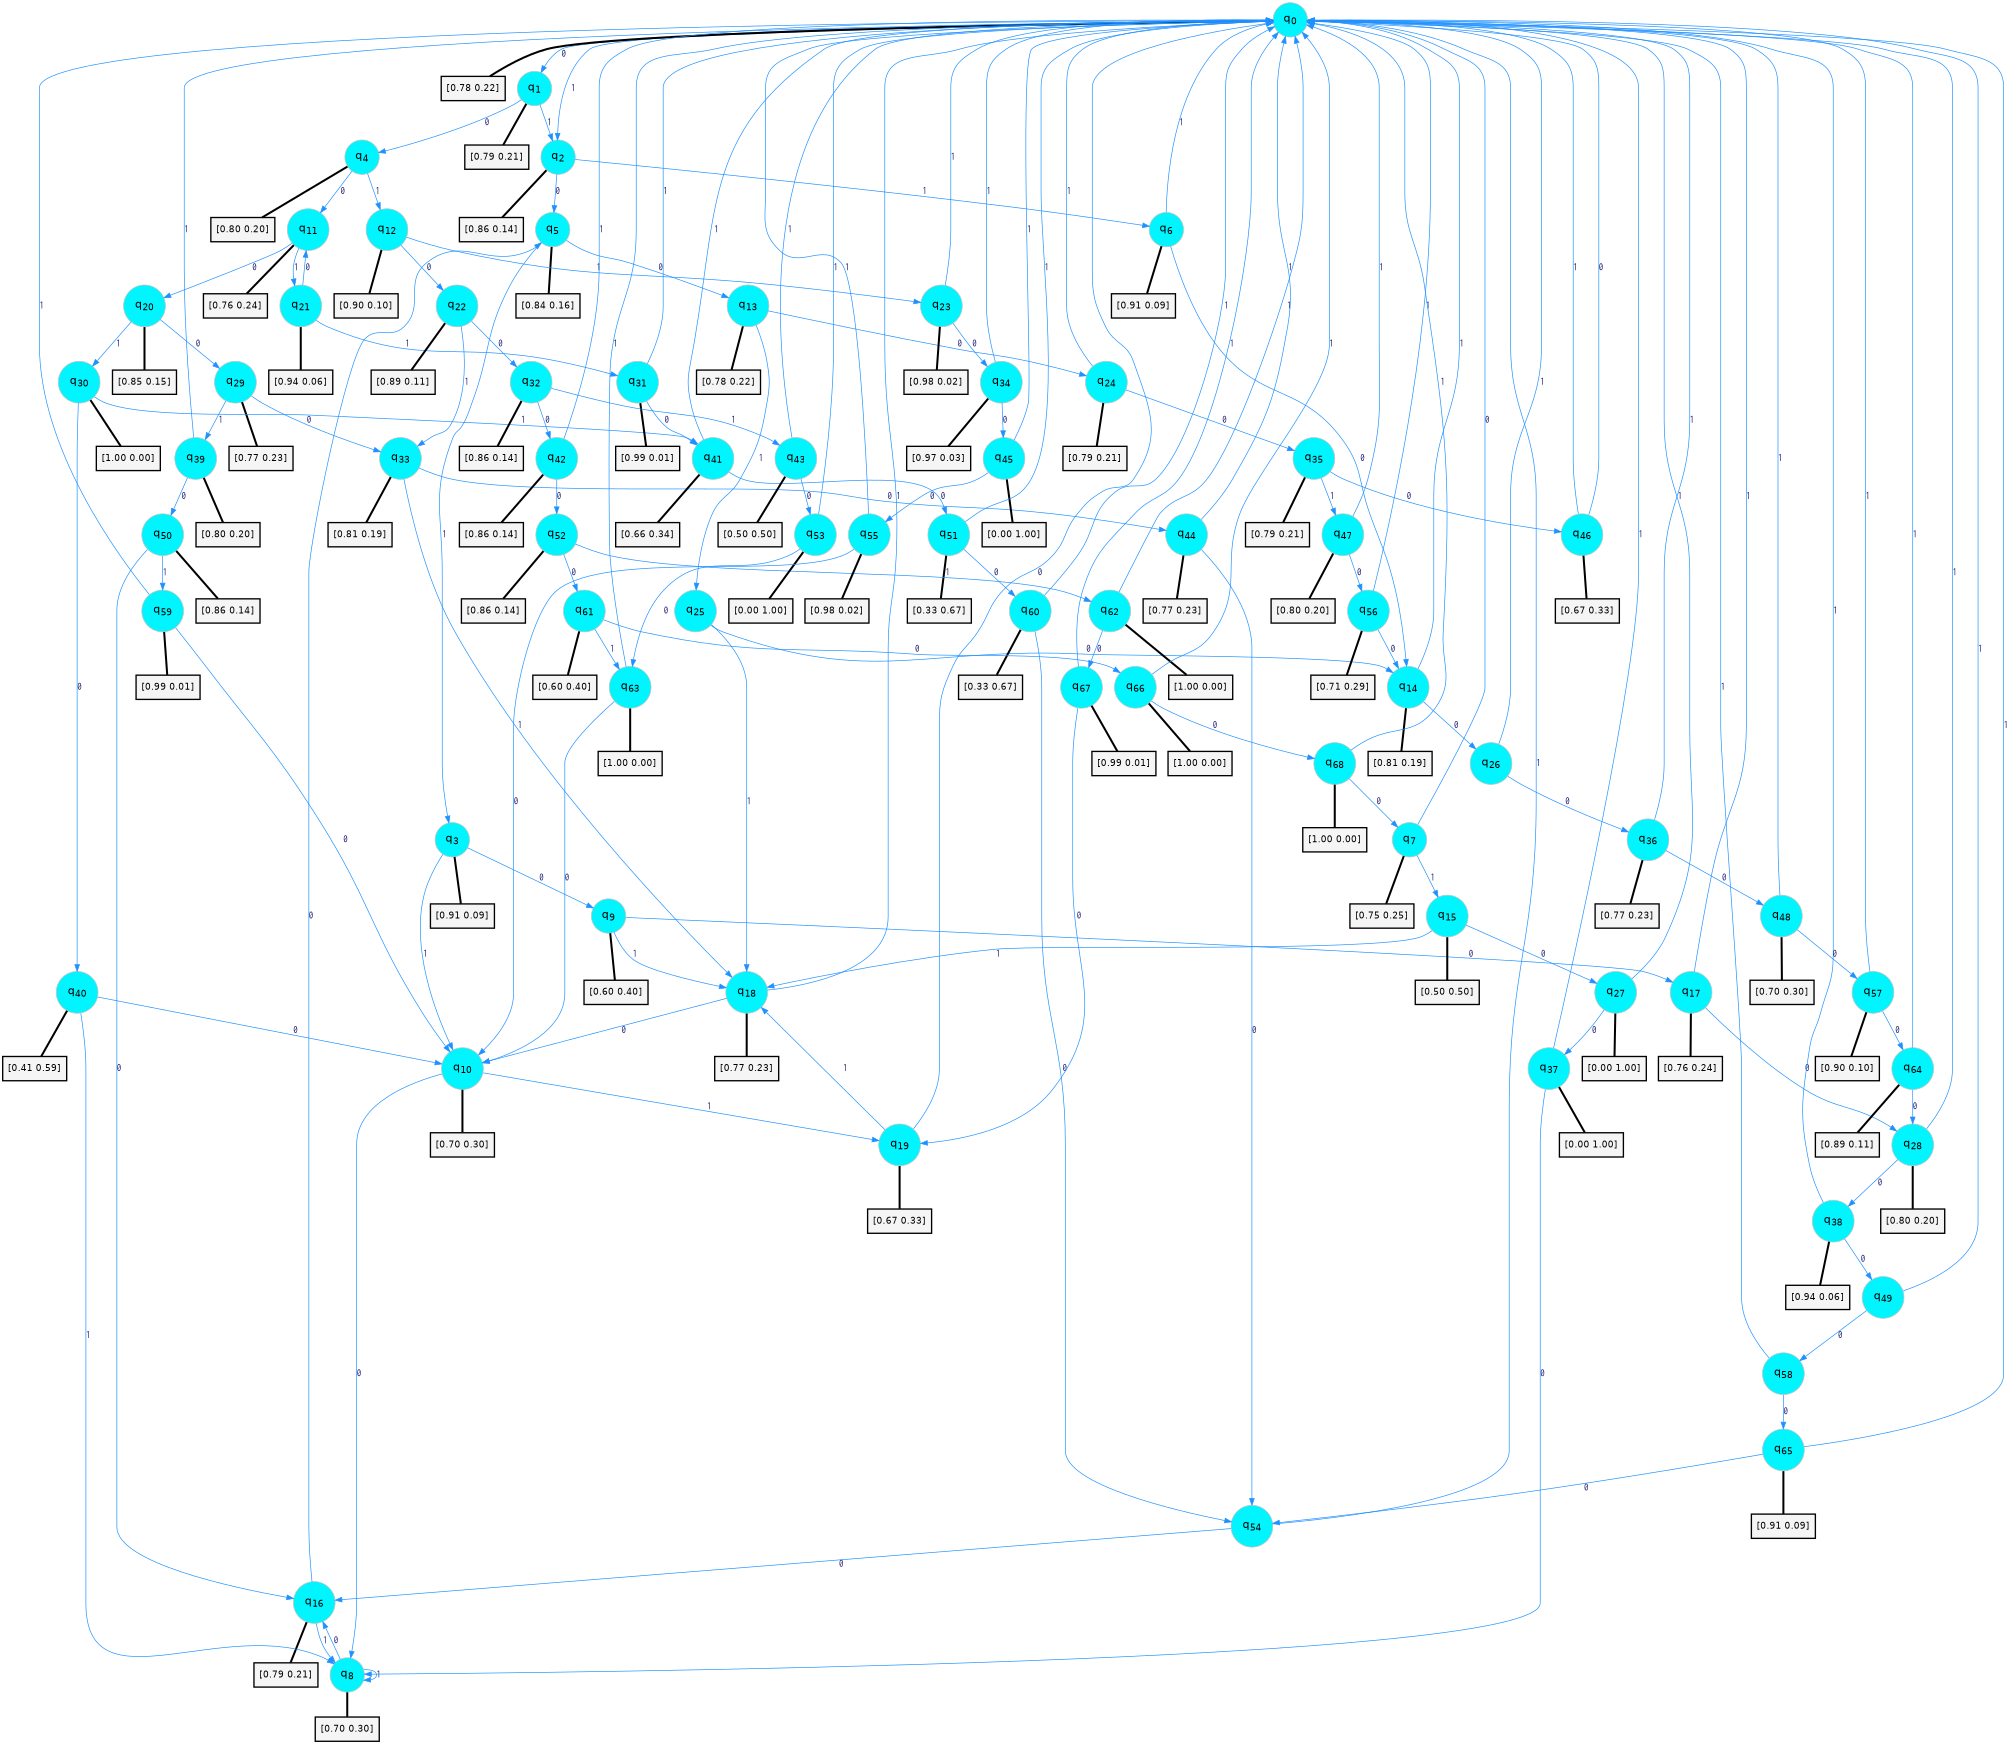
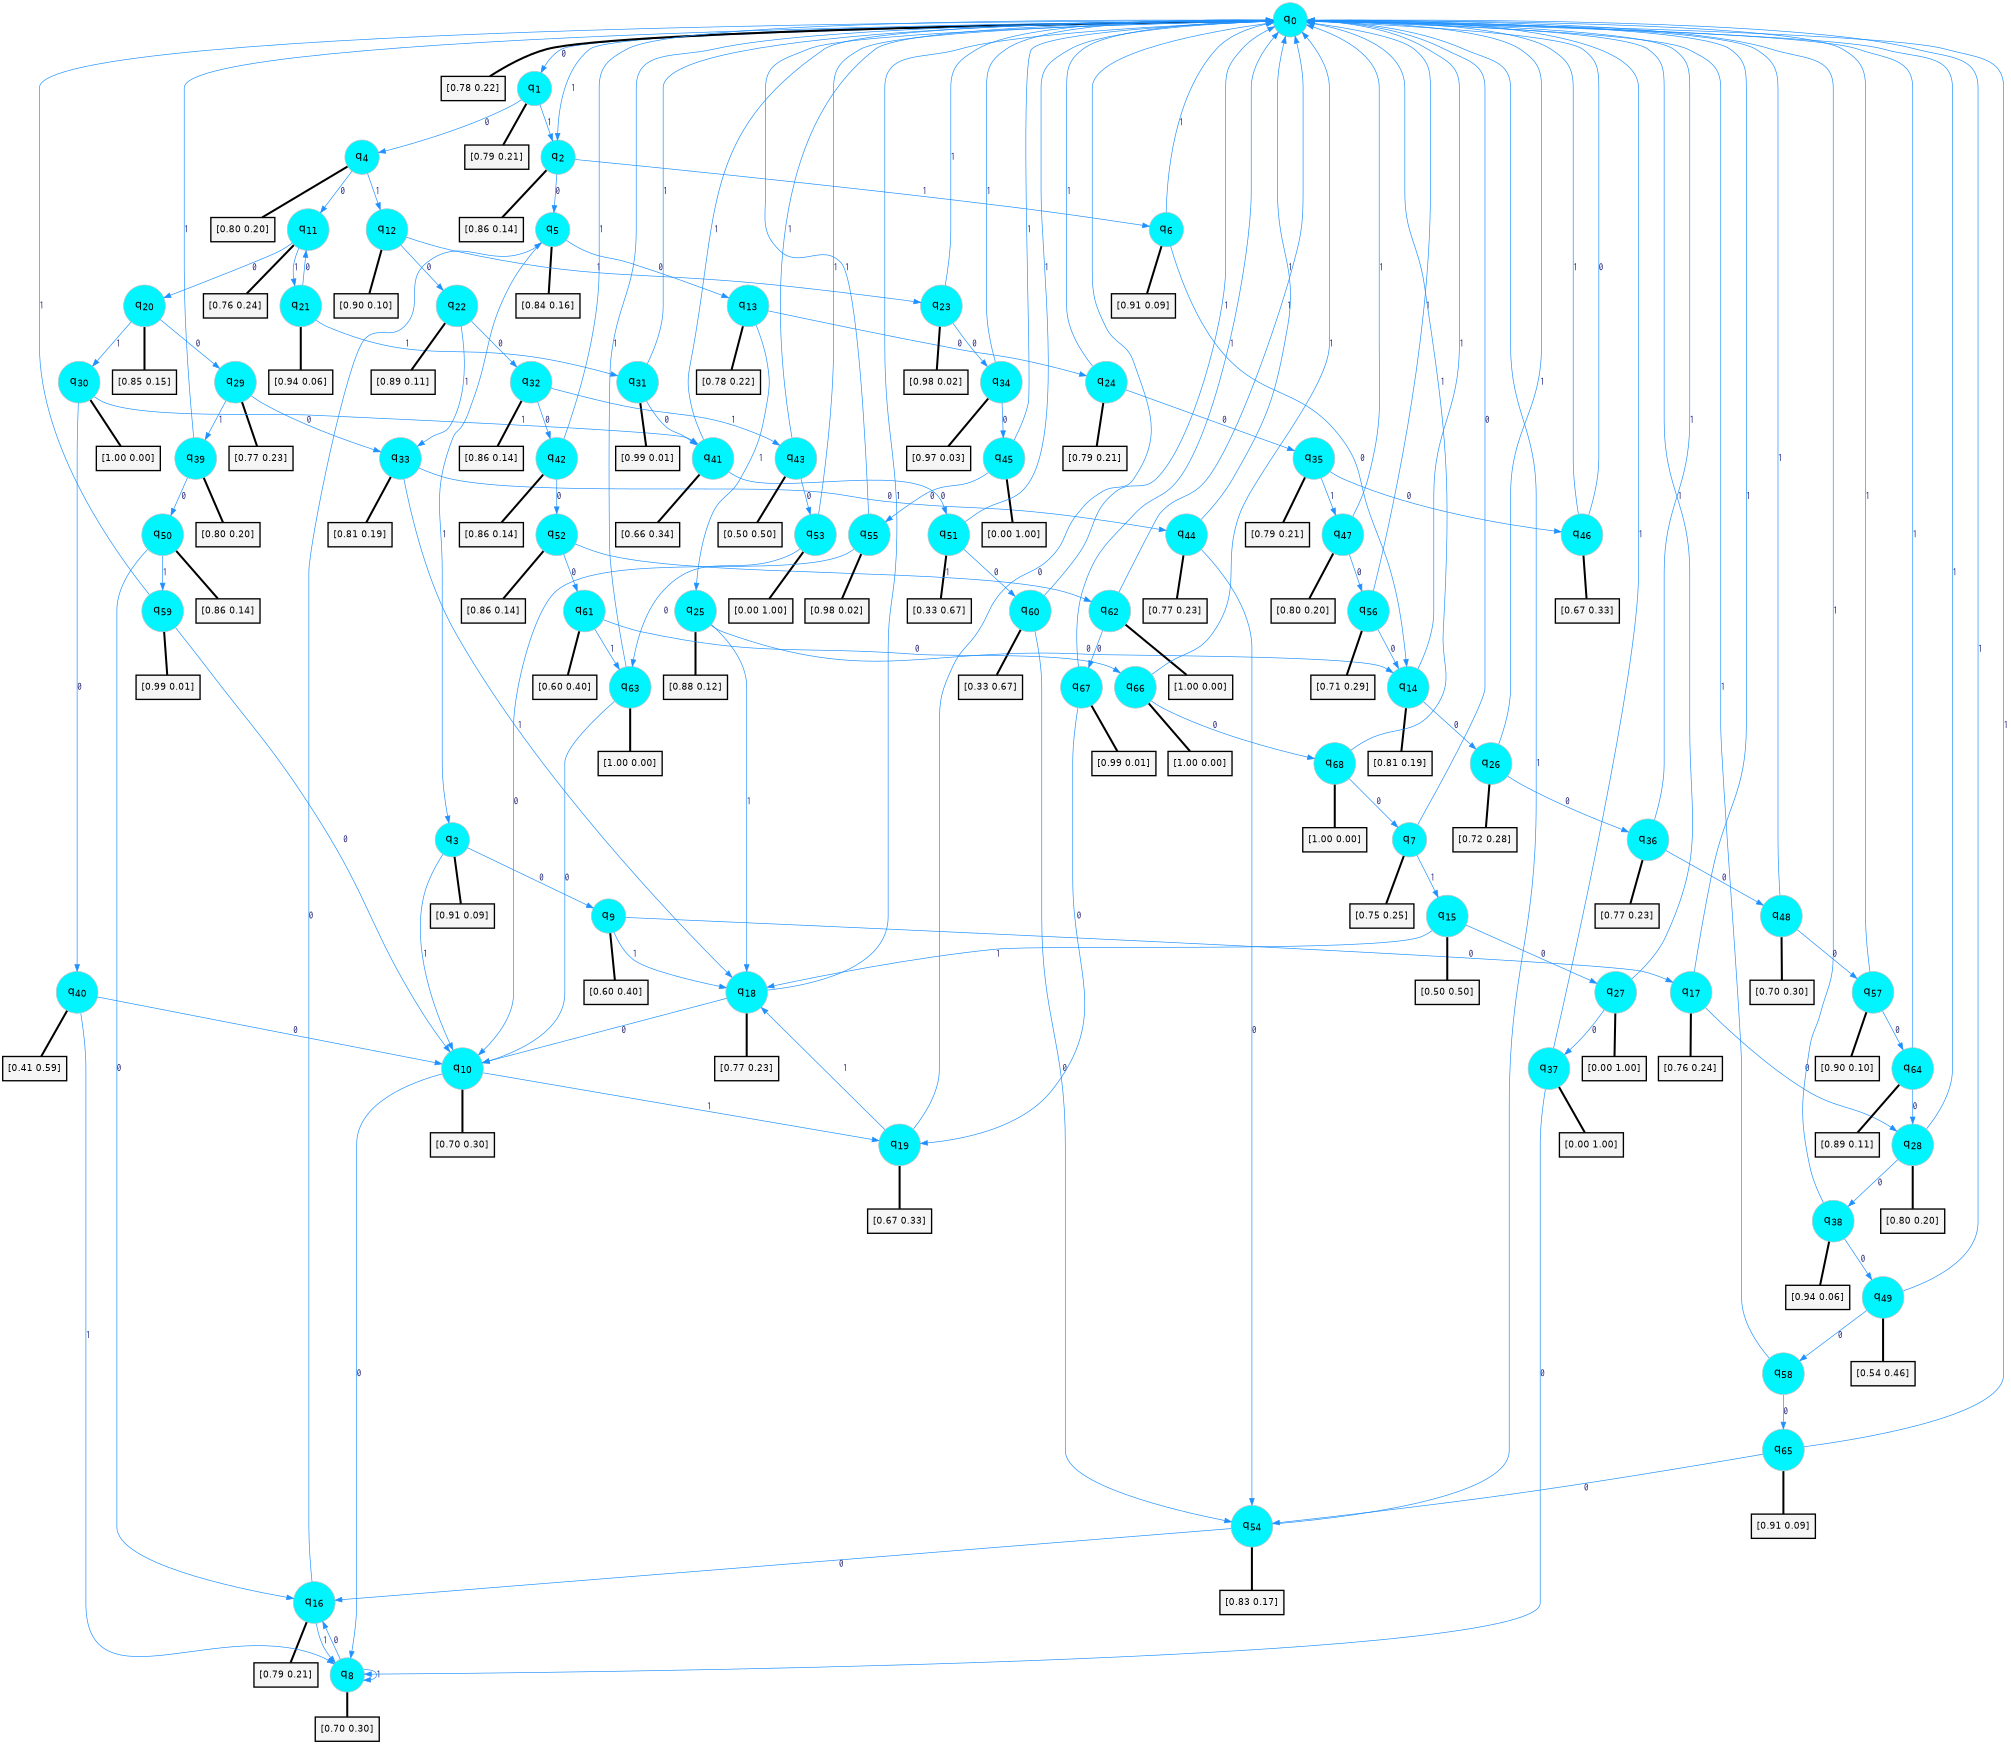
node "[0.88 0.12]": added
node "[0.72 0.28]": added
node "[0.54 0.46]": added
node "[0.83 0.17]": added
